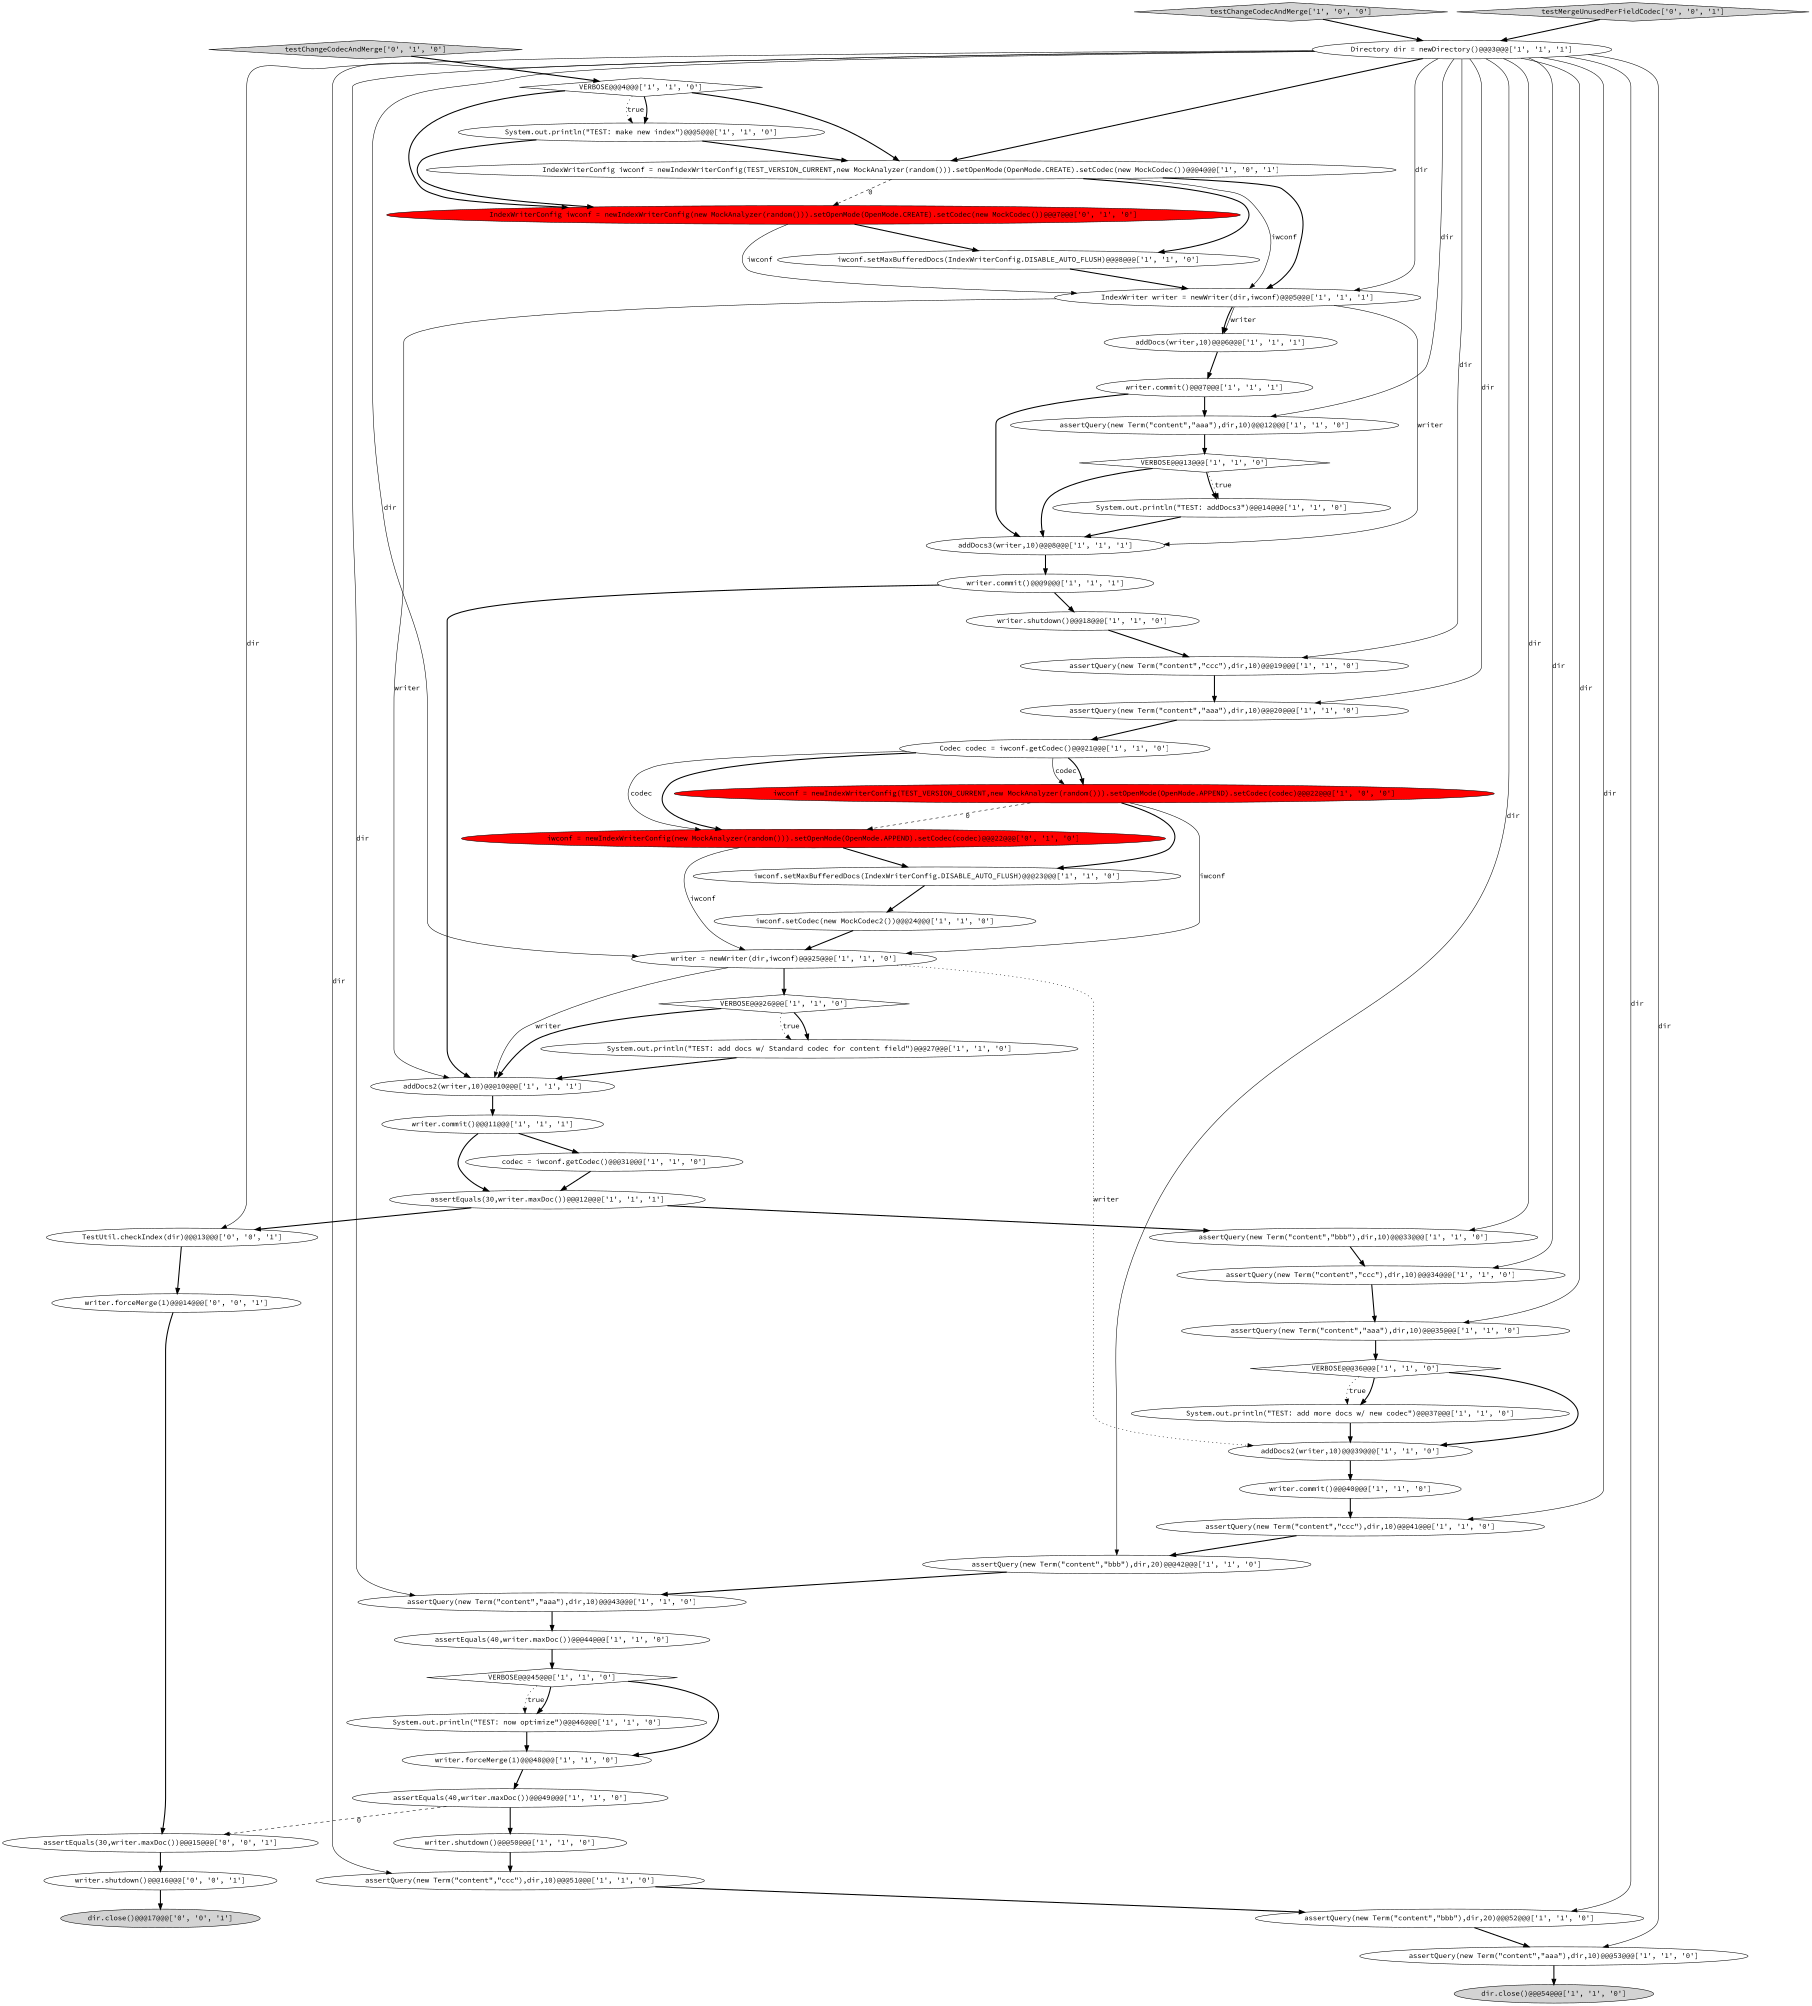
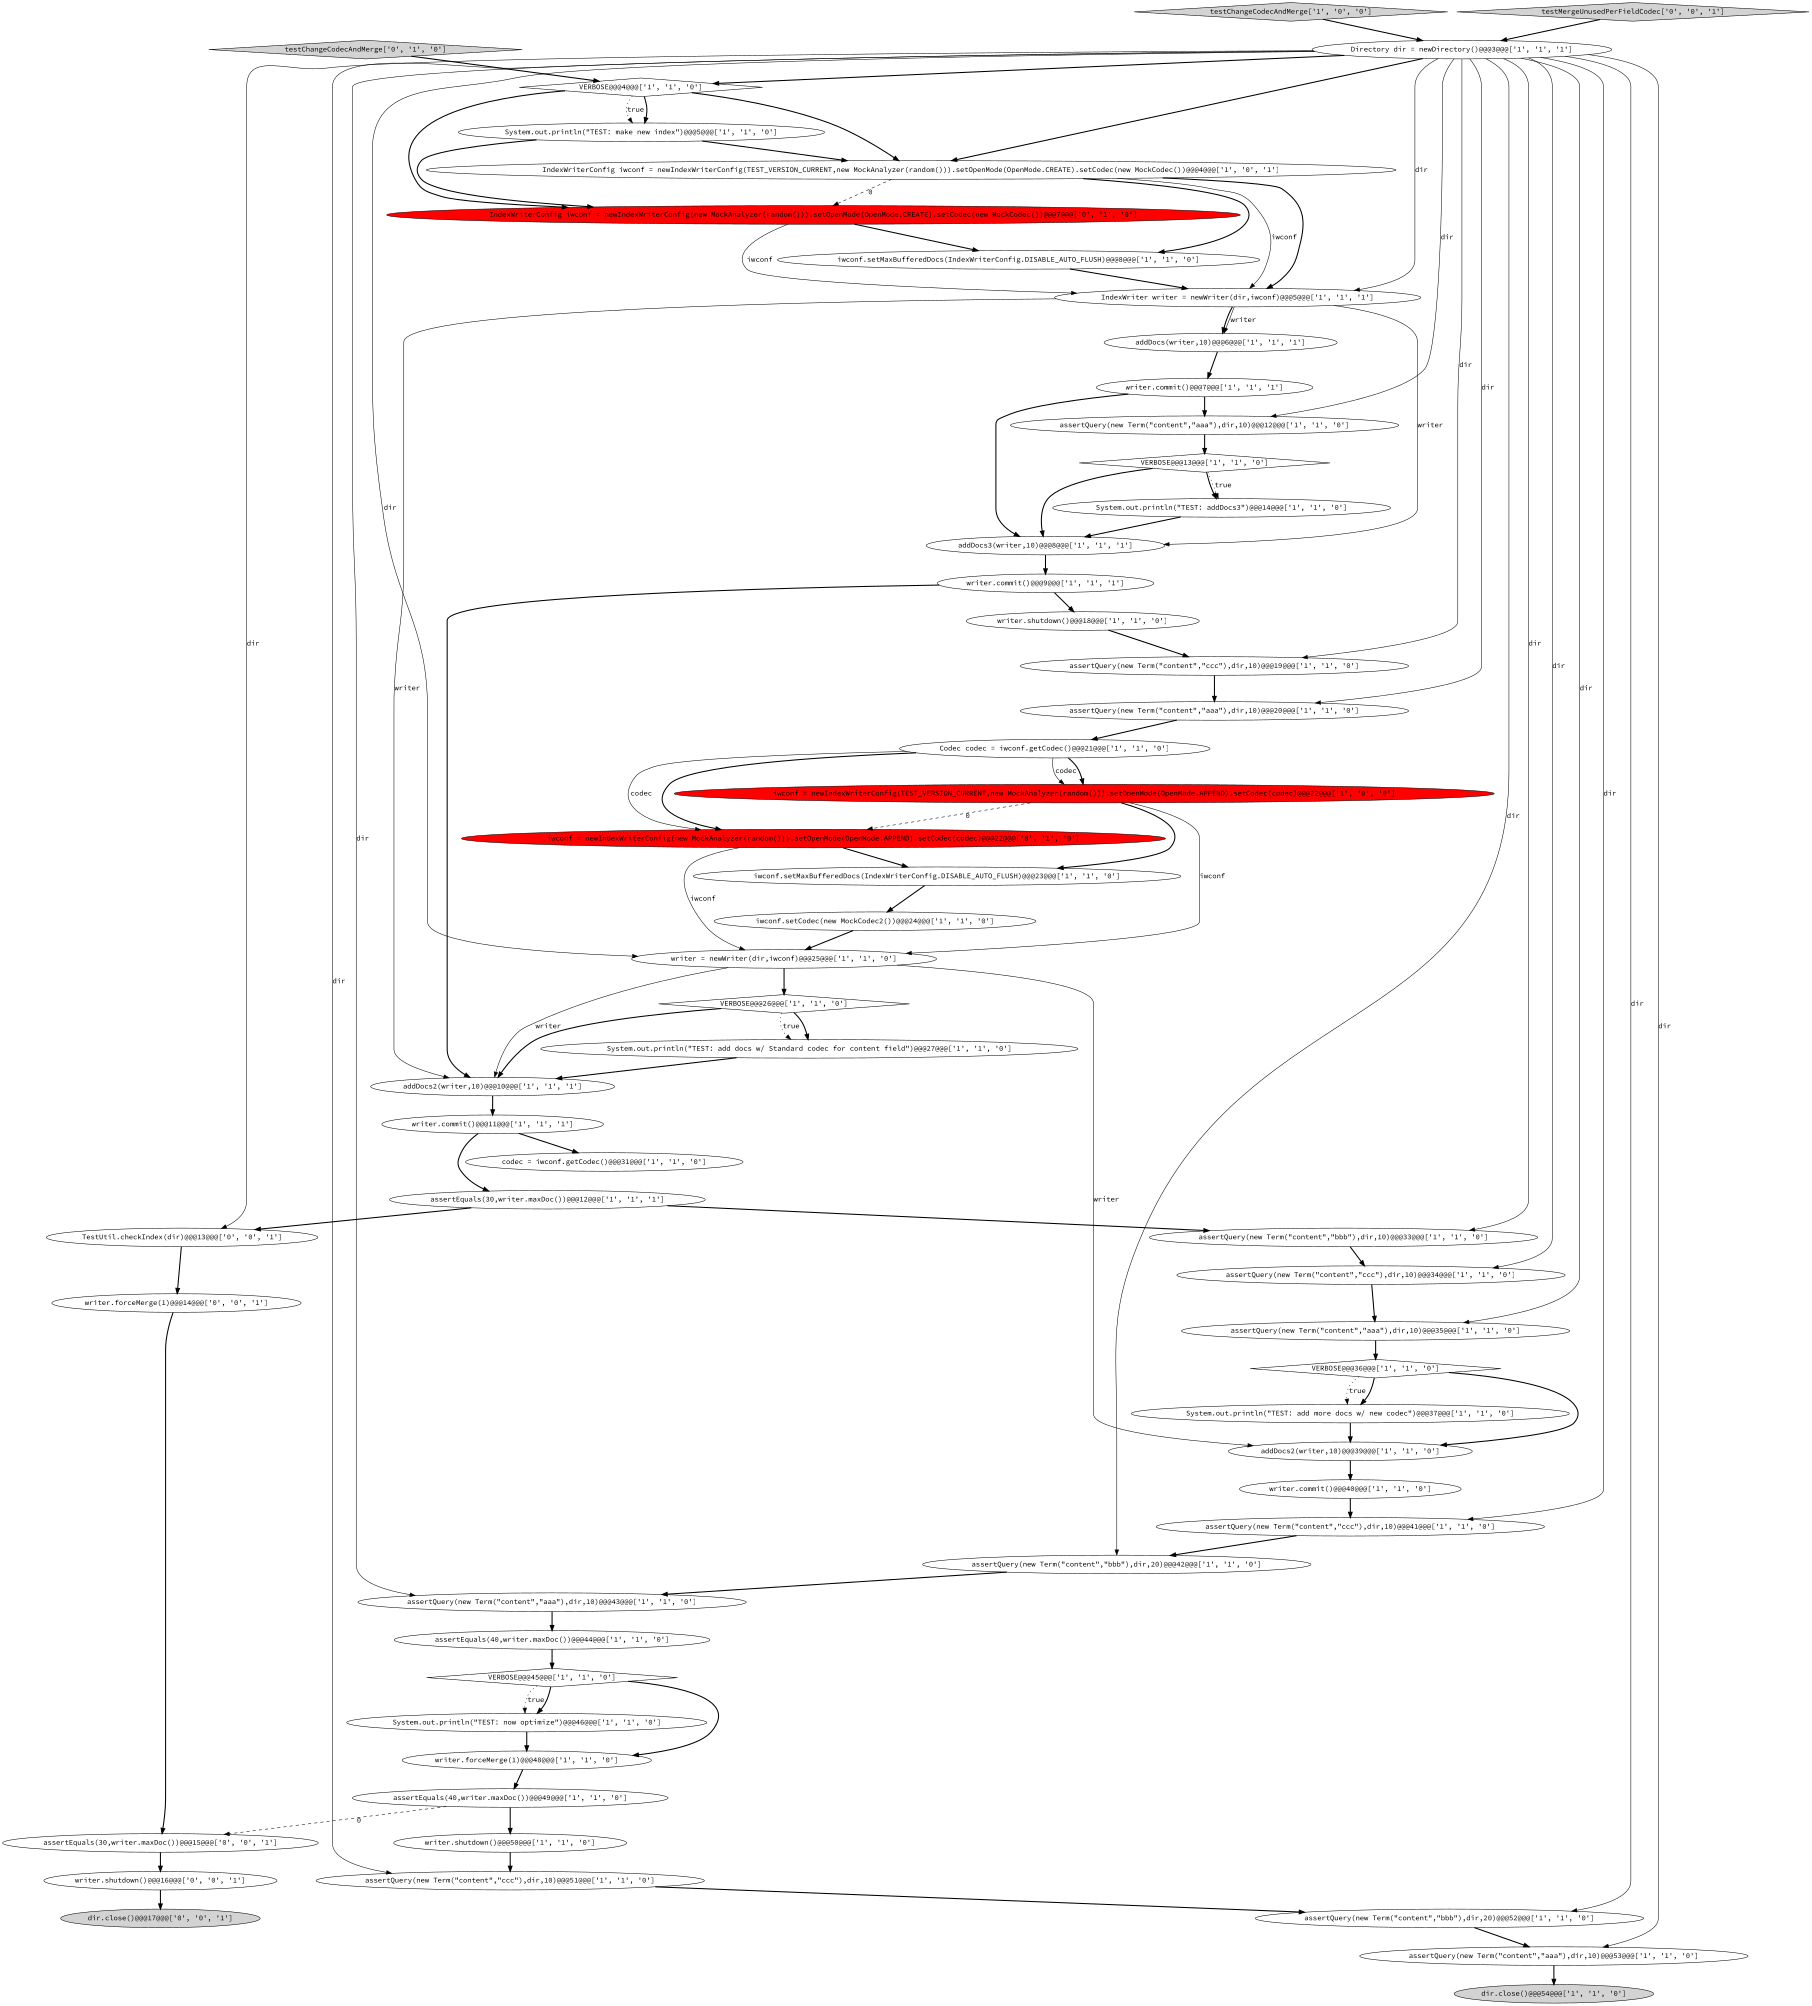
edge "Directory dir = newDirectory()@@@3@@@['1', '1', '1']" -> "VERBOSE@@@4@@@['1', '1', '0']": added
edge "codec = iwconf.getCodec()@@@31@@@['1', '1', '0']" -> "assertEquals(30,writer.maxDoc())@@@12@@@['1', '1', '1']": removed
edge "writer = newWriter(dir,iwconf)@@@25@@@['1', '1', '0']" -> "addDocs2(writer,10)@@@39@@@['1', '1', '0']": style dotted -> solid
